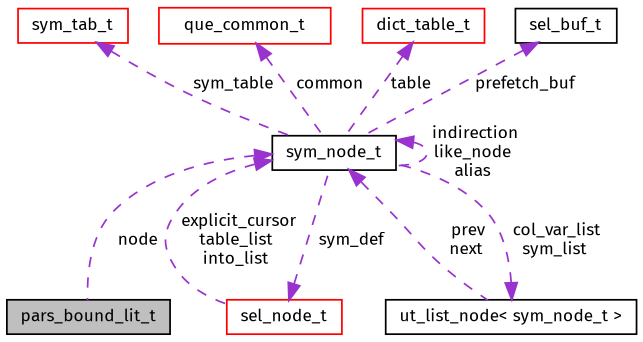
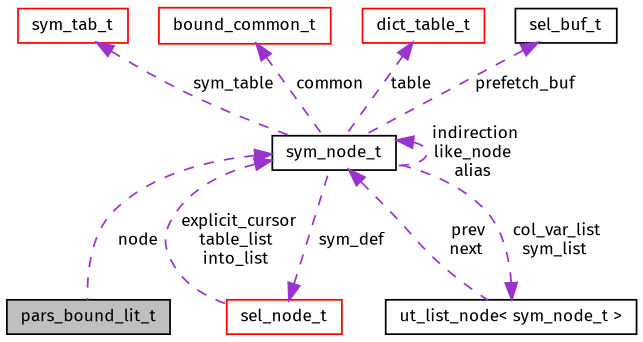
node "que_common_t": label "que_common_t" -> "bound_common_t"
